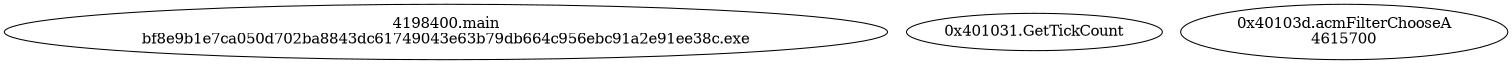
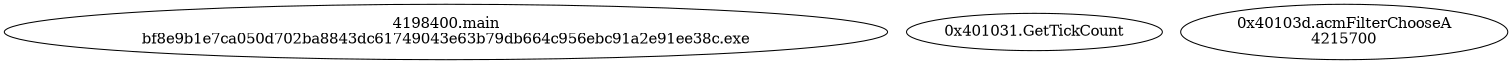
node "0x40103d.acmFilterChooseA 4615700": label "0x40103d.acmFilterChooseA 4615700" -> "0x40103d.acmFilterChooseA 4215700"
